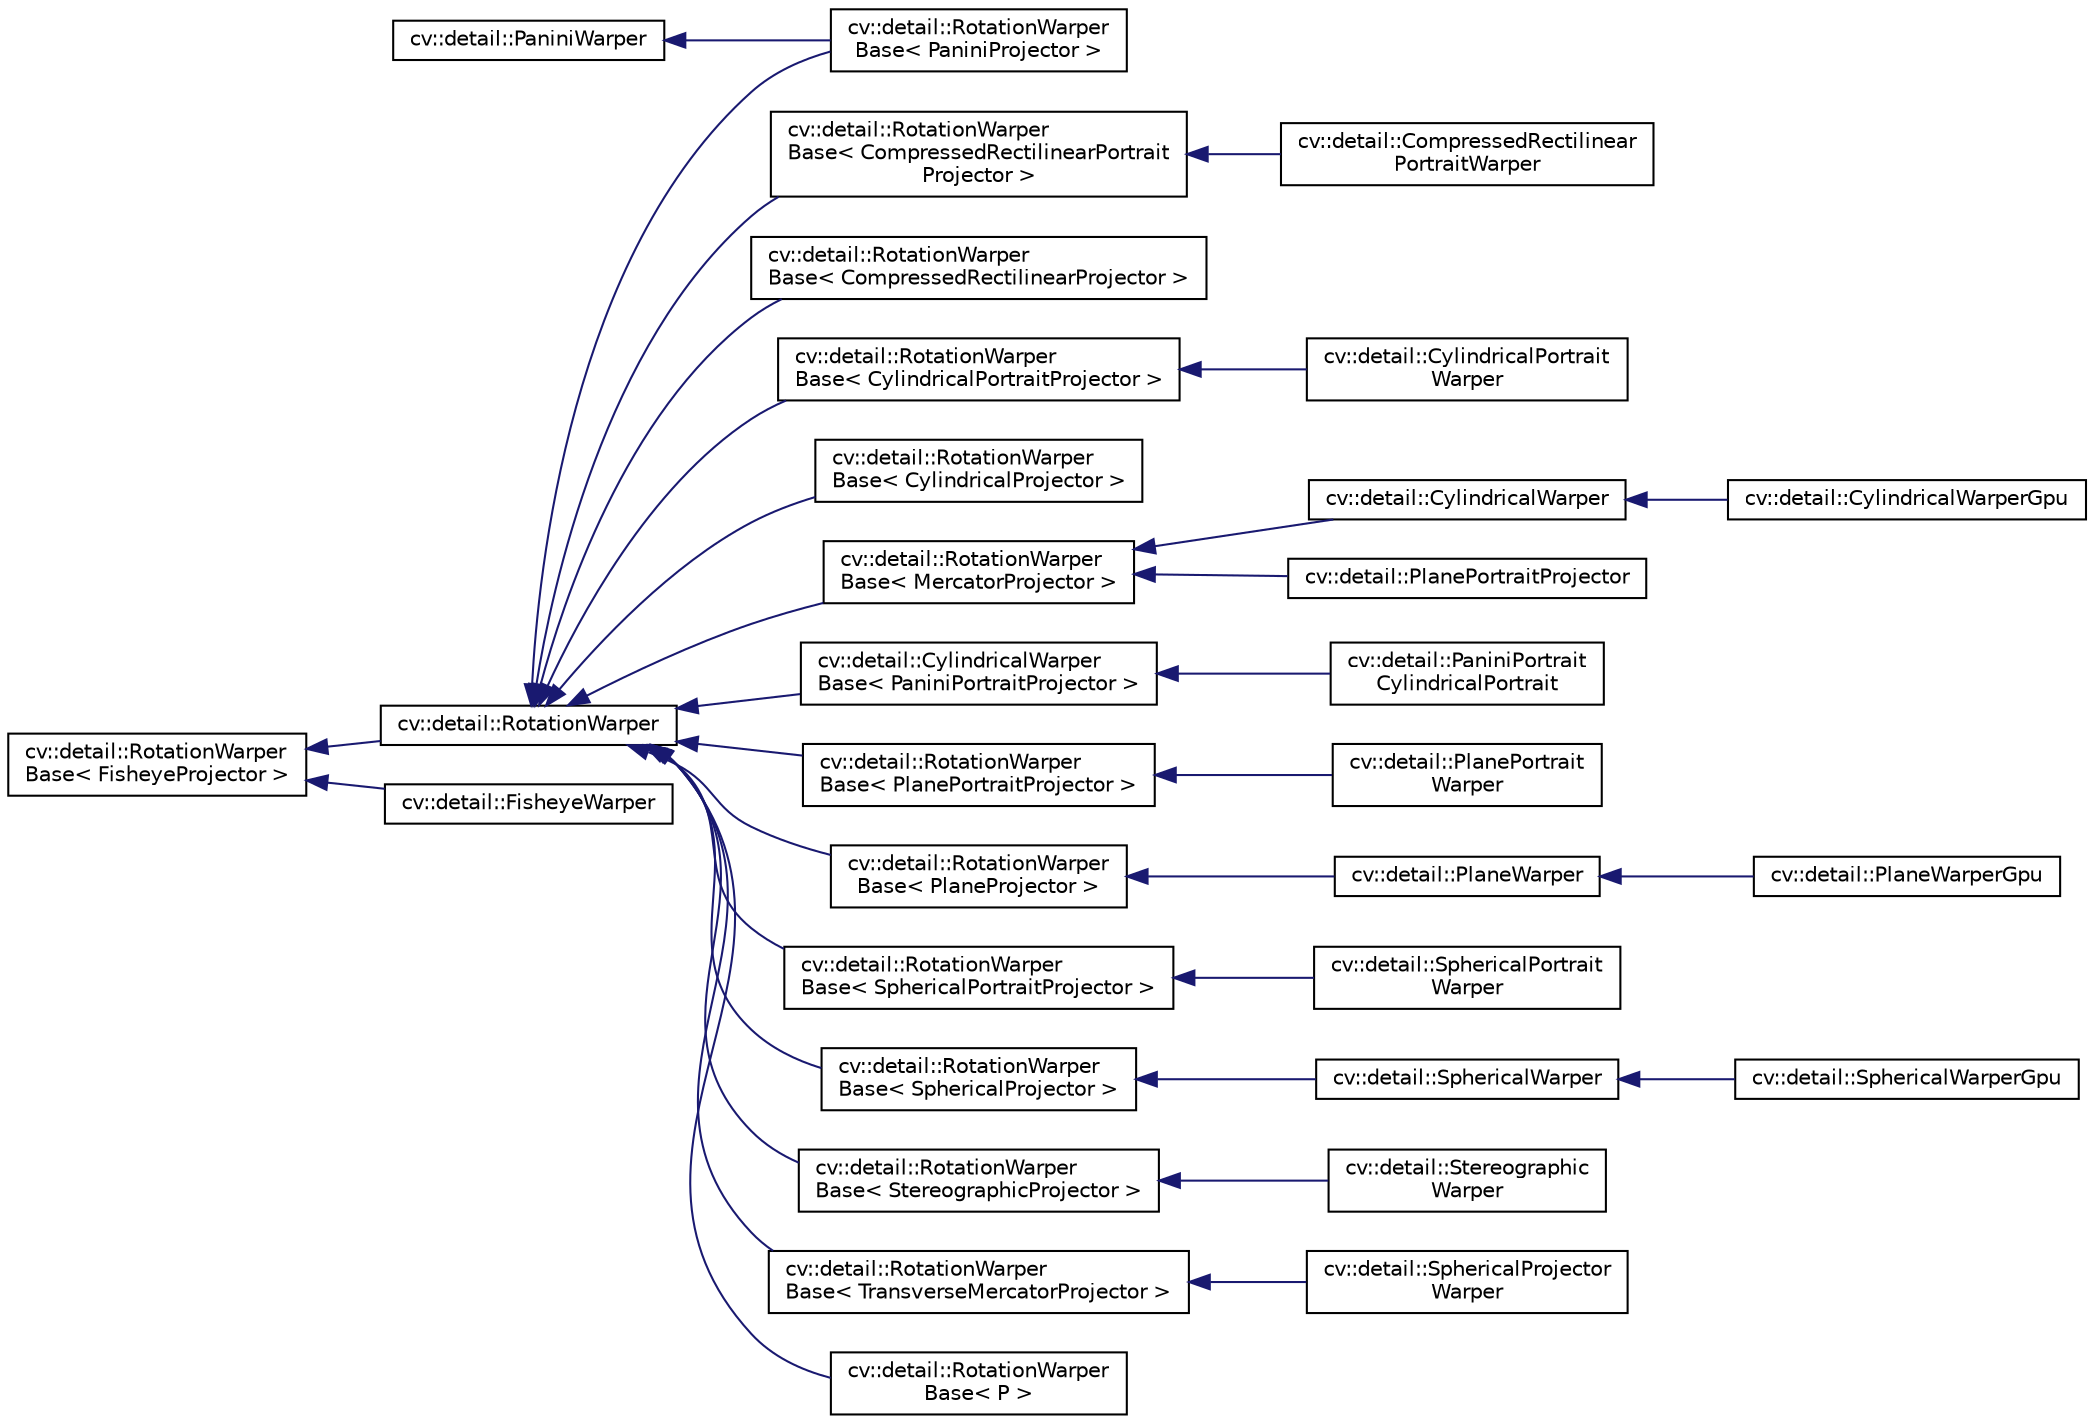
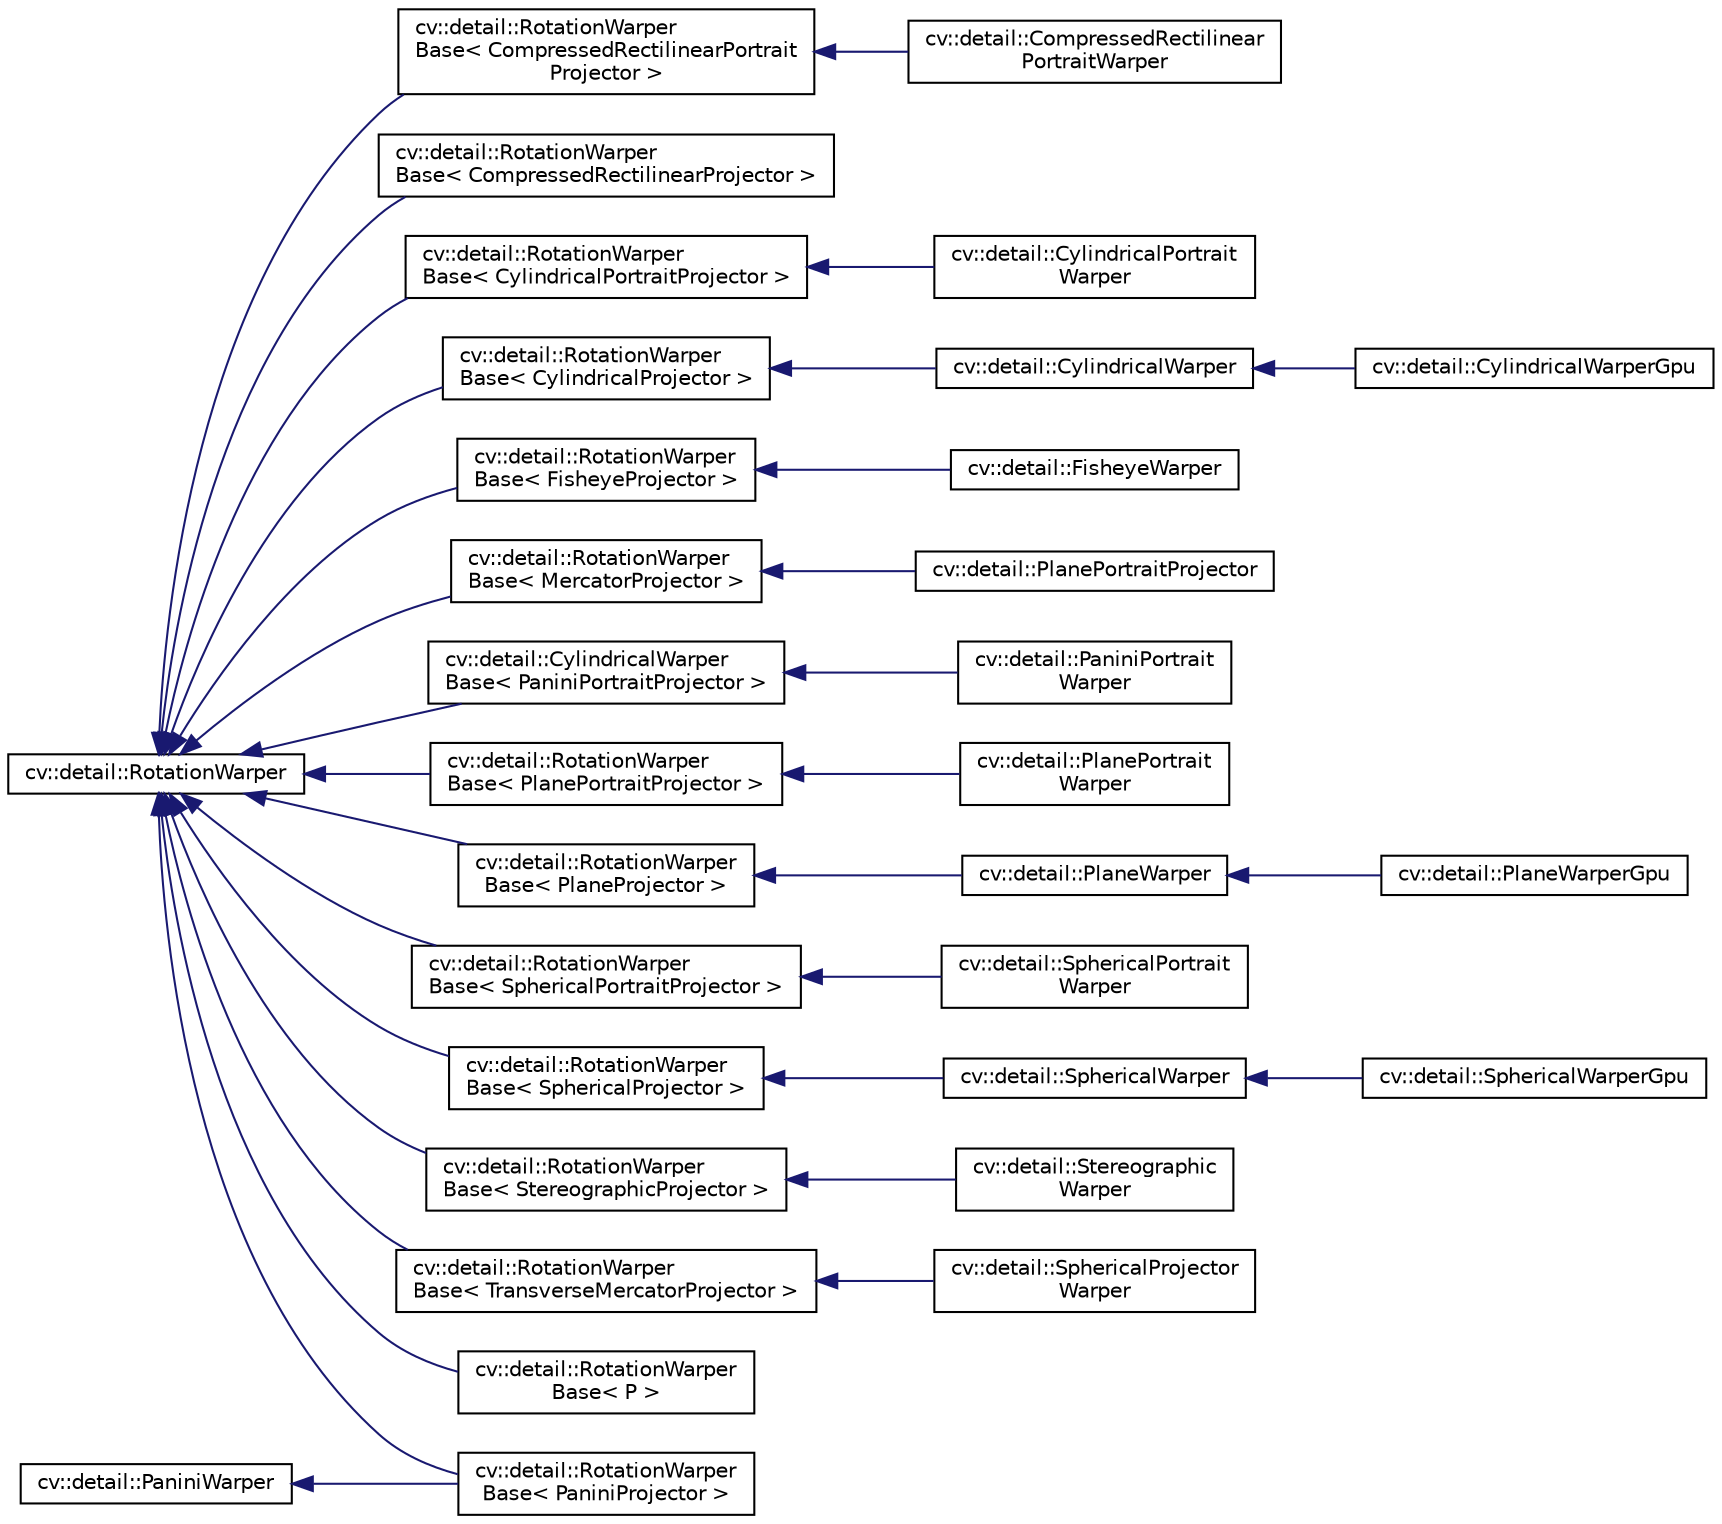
edge "cv::detail::CylindricalWarper" -> "cv::detail::RotationWarper Base< MercatorProjector >": now "cv::detail::CylindricalWarper" -> "cv::detail::RotationWarper Base< CylindricalProjector >"
node "cv::detail::PaniniPortrait CylindricalPortrait": label "cv::detail::PaniniPortrait CylindricalPortrait" -> "cv::detail::PaniniPortrait Warper"
edge "cv::detail::RotationWarper" -> "cv::detail::RotationWarper Base< FisheyeProjector >": reversed
